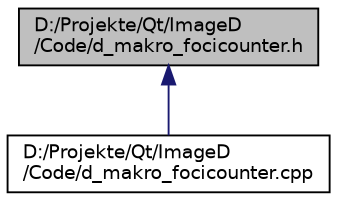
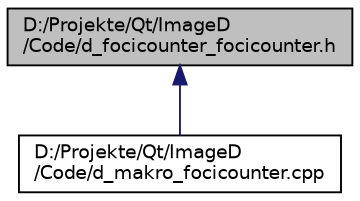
node "D:/Projekte/Qt/ImageD /Code/d_makro_focicounter.h": label "D:/Projekte/Qt/ImageD /Code/d_makro_focicounter.h" -> "D:/Projekte/Qt/ImageD /Code/d_focicounter_focicounter.h"
